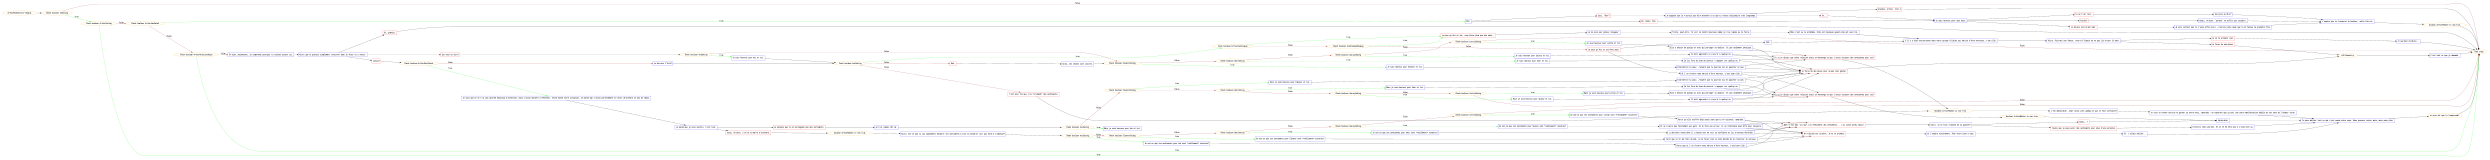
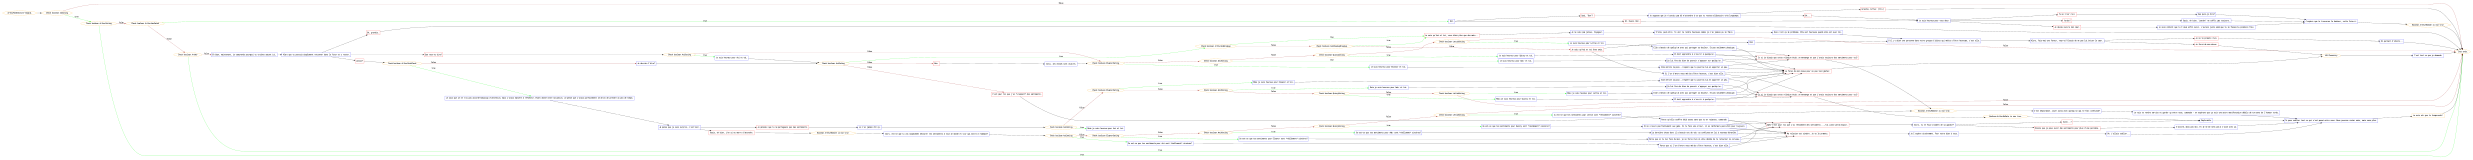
node "Check boolean ArthurRelationships": label "Check boolean ArthurRelationships" -> "Check boolean Arthur"
